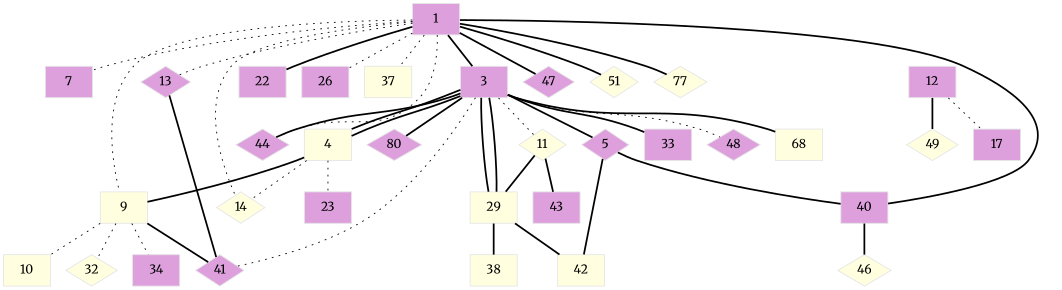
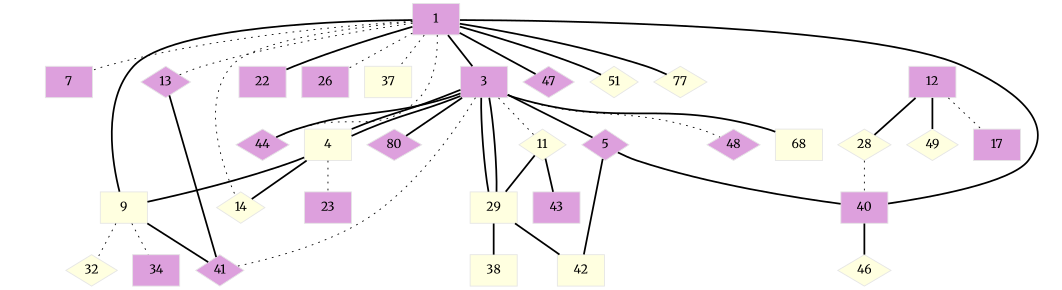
edge "1" -- "9": style dotted -> bold
node "33": removed
node "28": added
edge "4" -- "14": style dotted -> bold
node "10": removed
